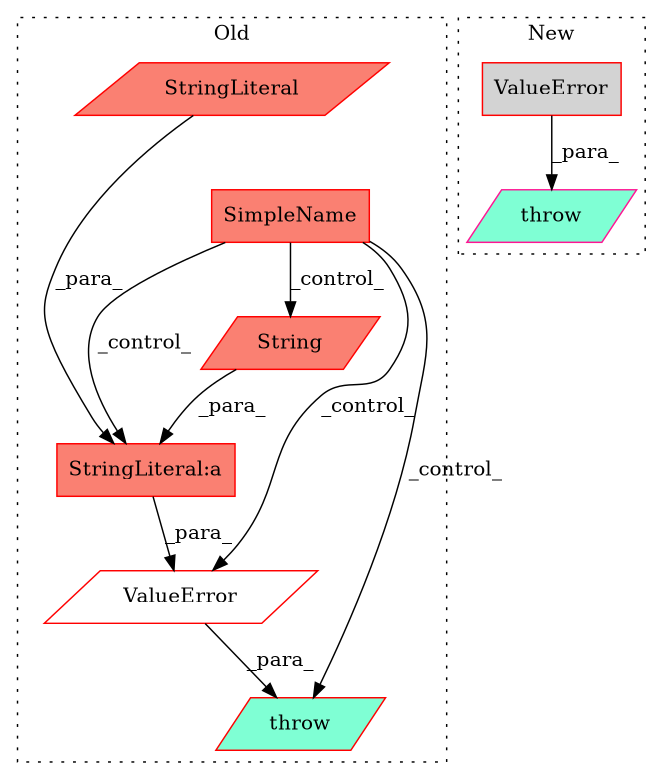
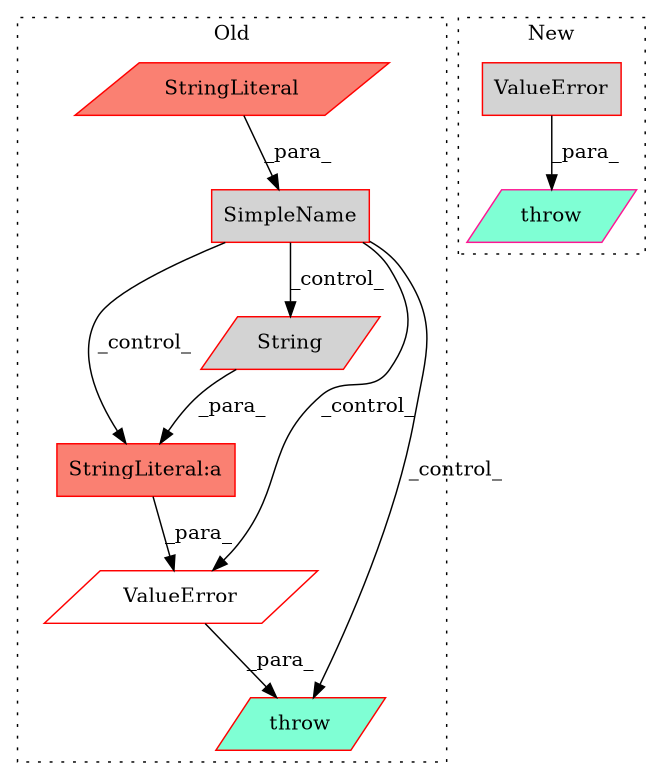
node "SimpleName": fillcolor salmon -> lightgrey
edge "StringLiteral" -> "StringLiteral:a": now "StringLiteral" -> "SimpleName"
node "String": fillcolor salmon -> lightgrey
